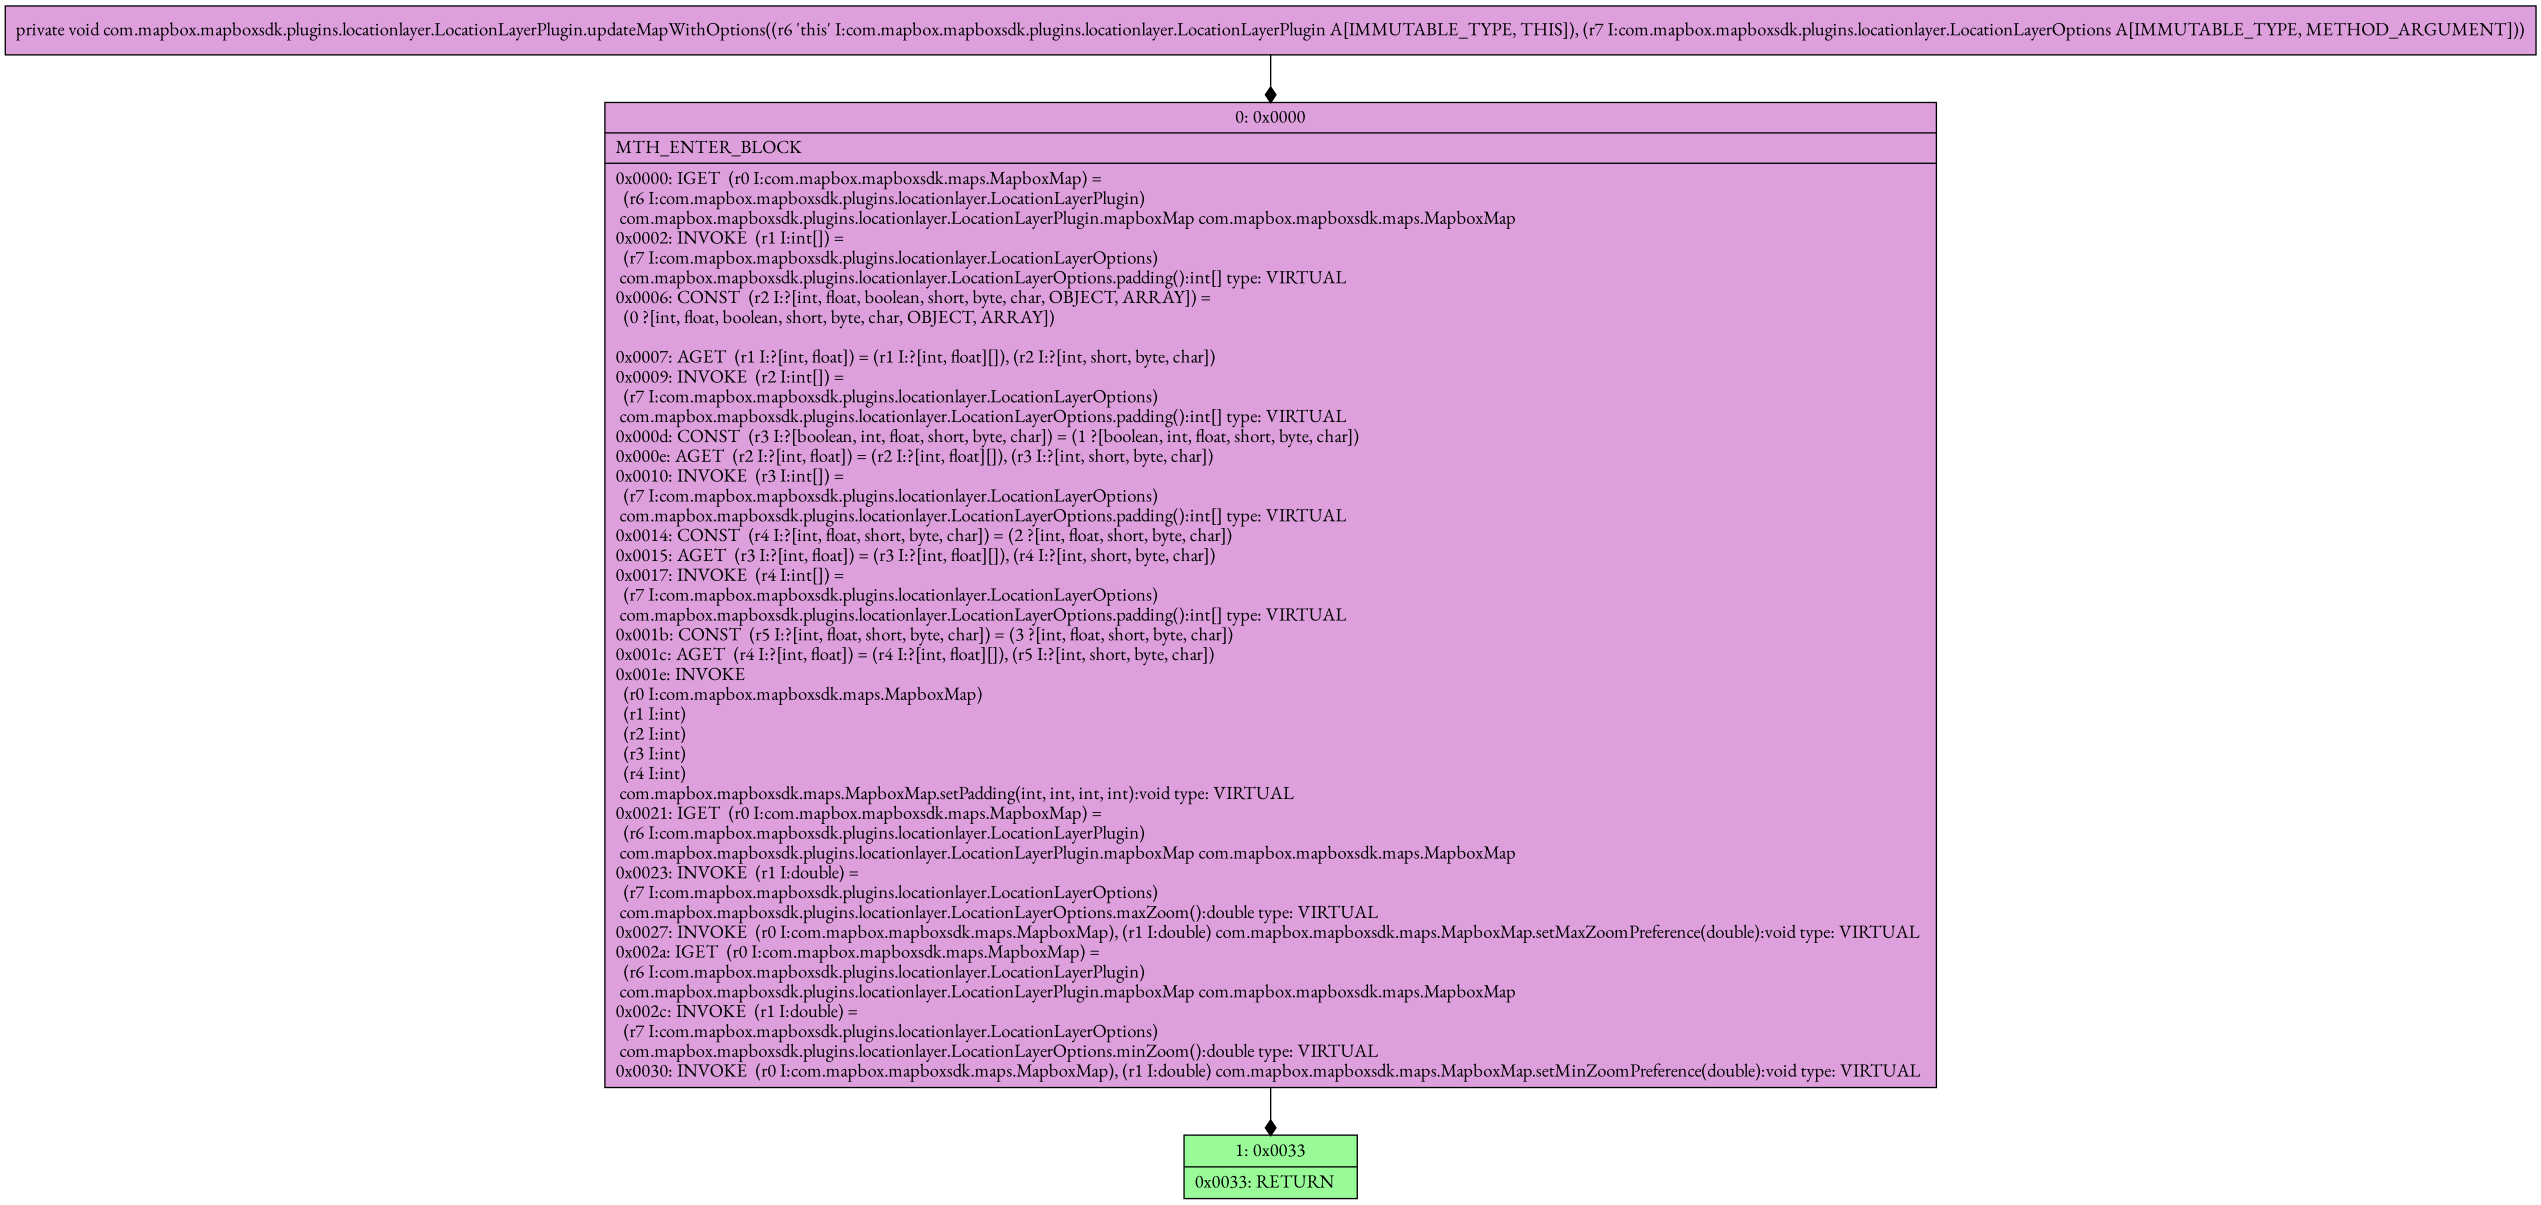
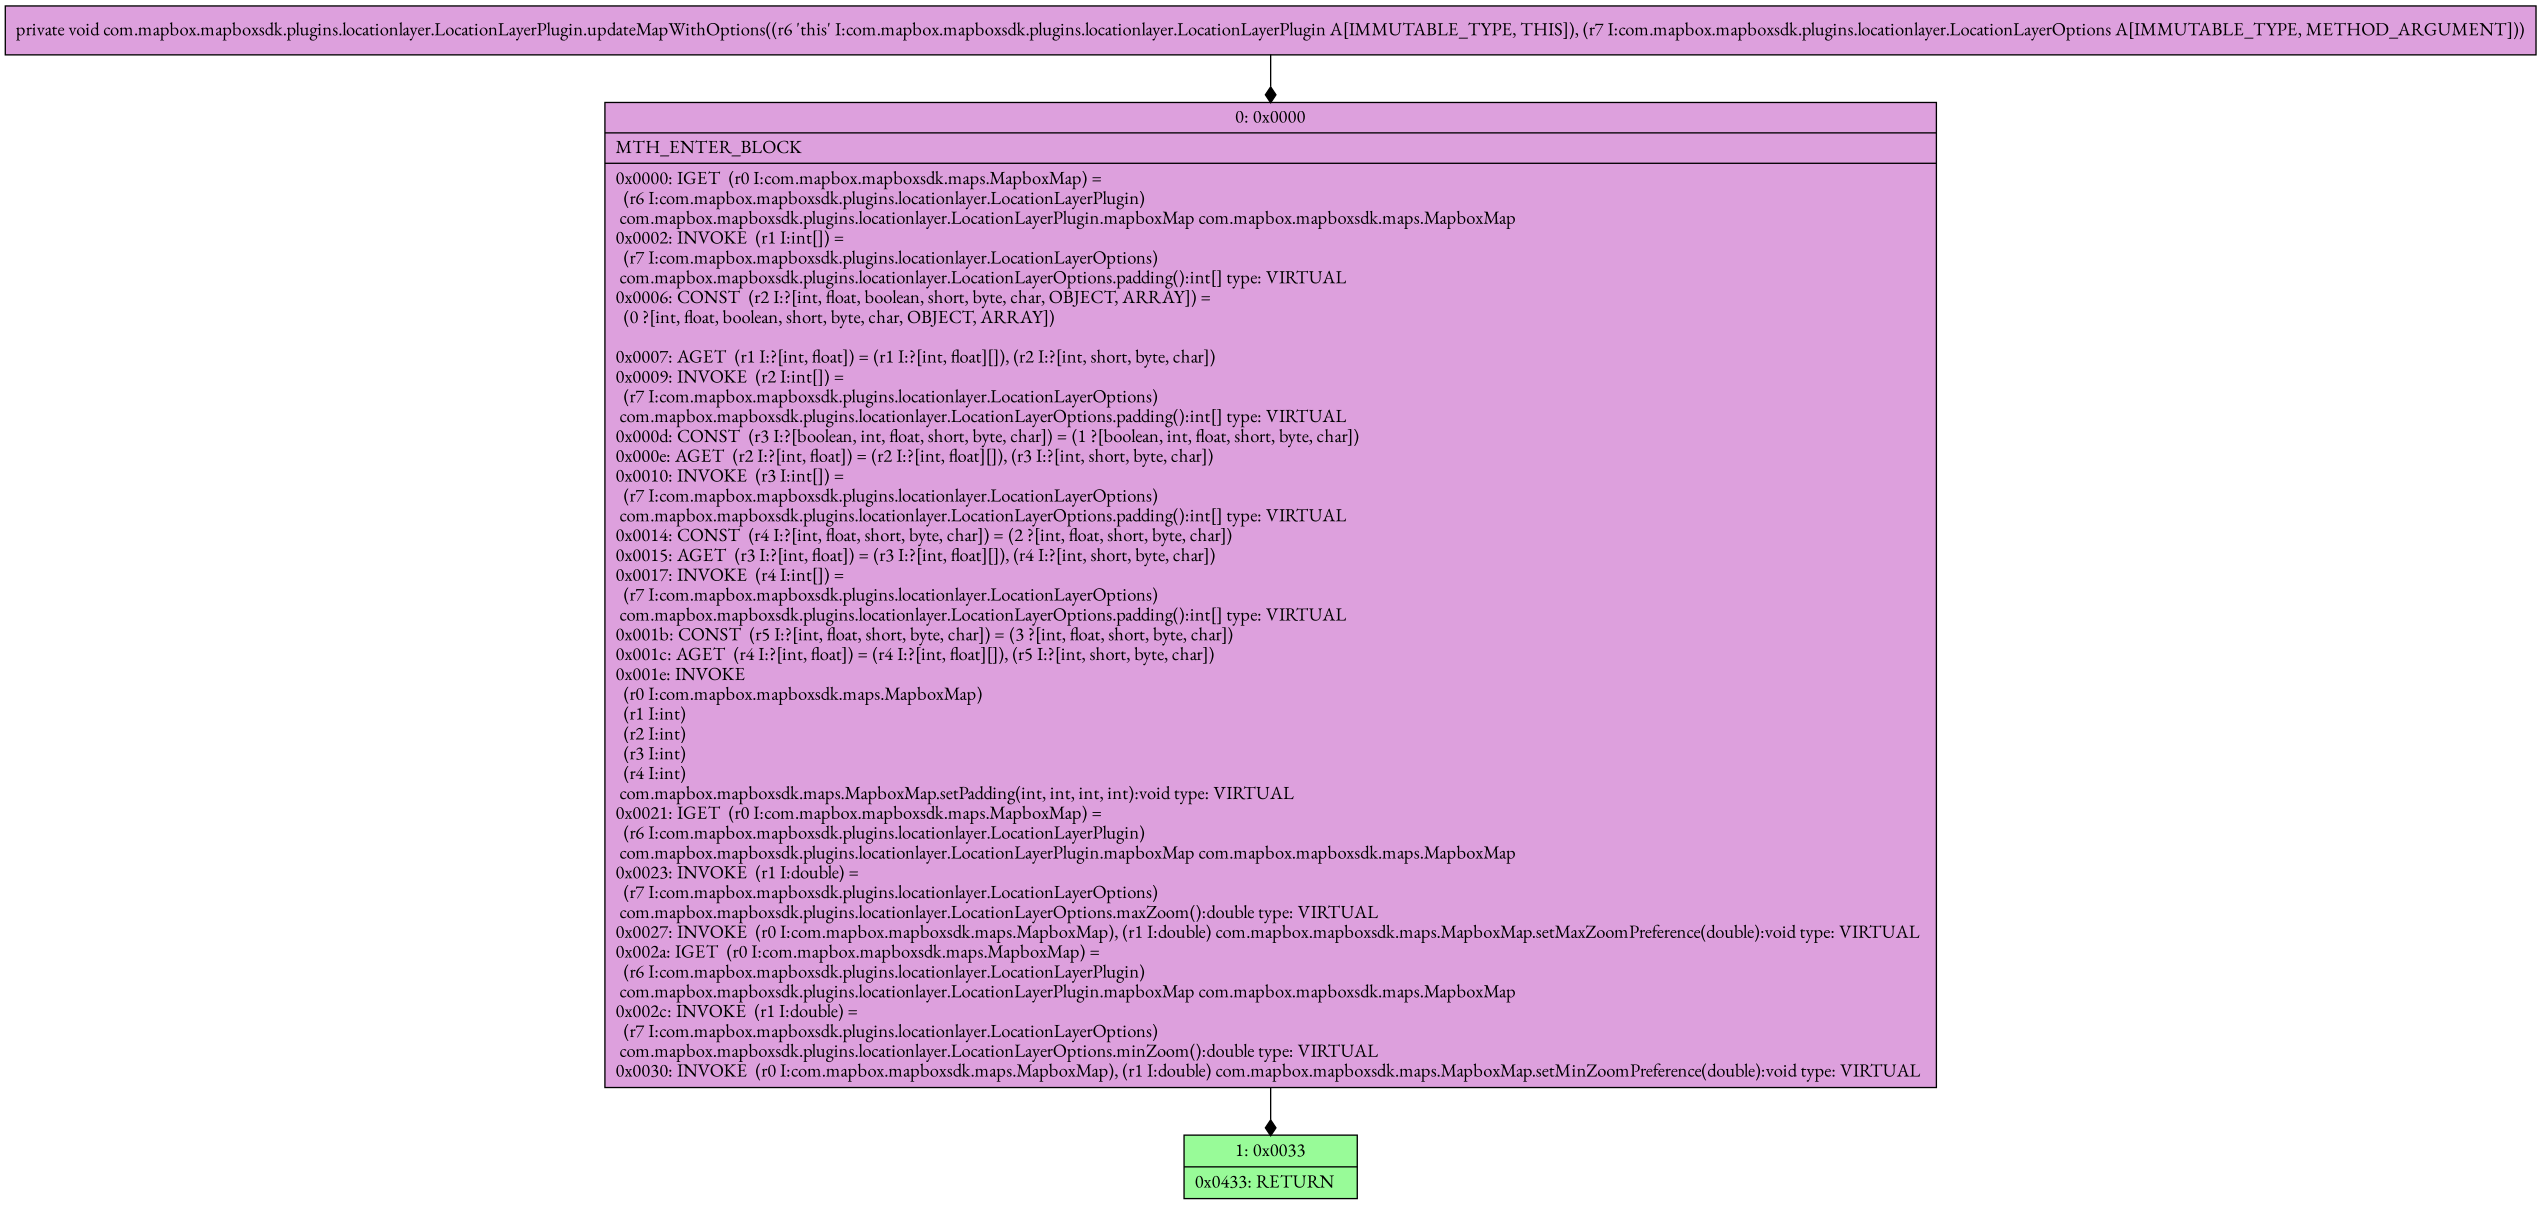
node "1: 0x0033": text "0x0033: RETURN" -> "0x0433: RETURN"
